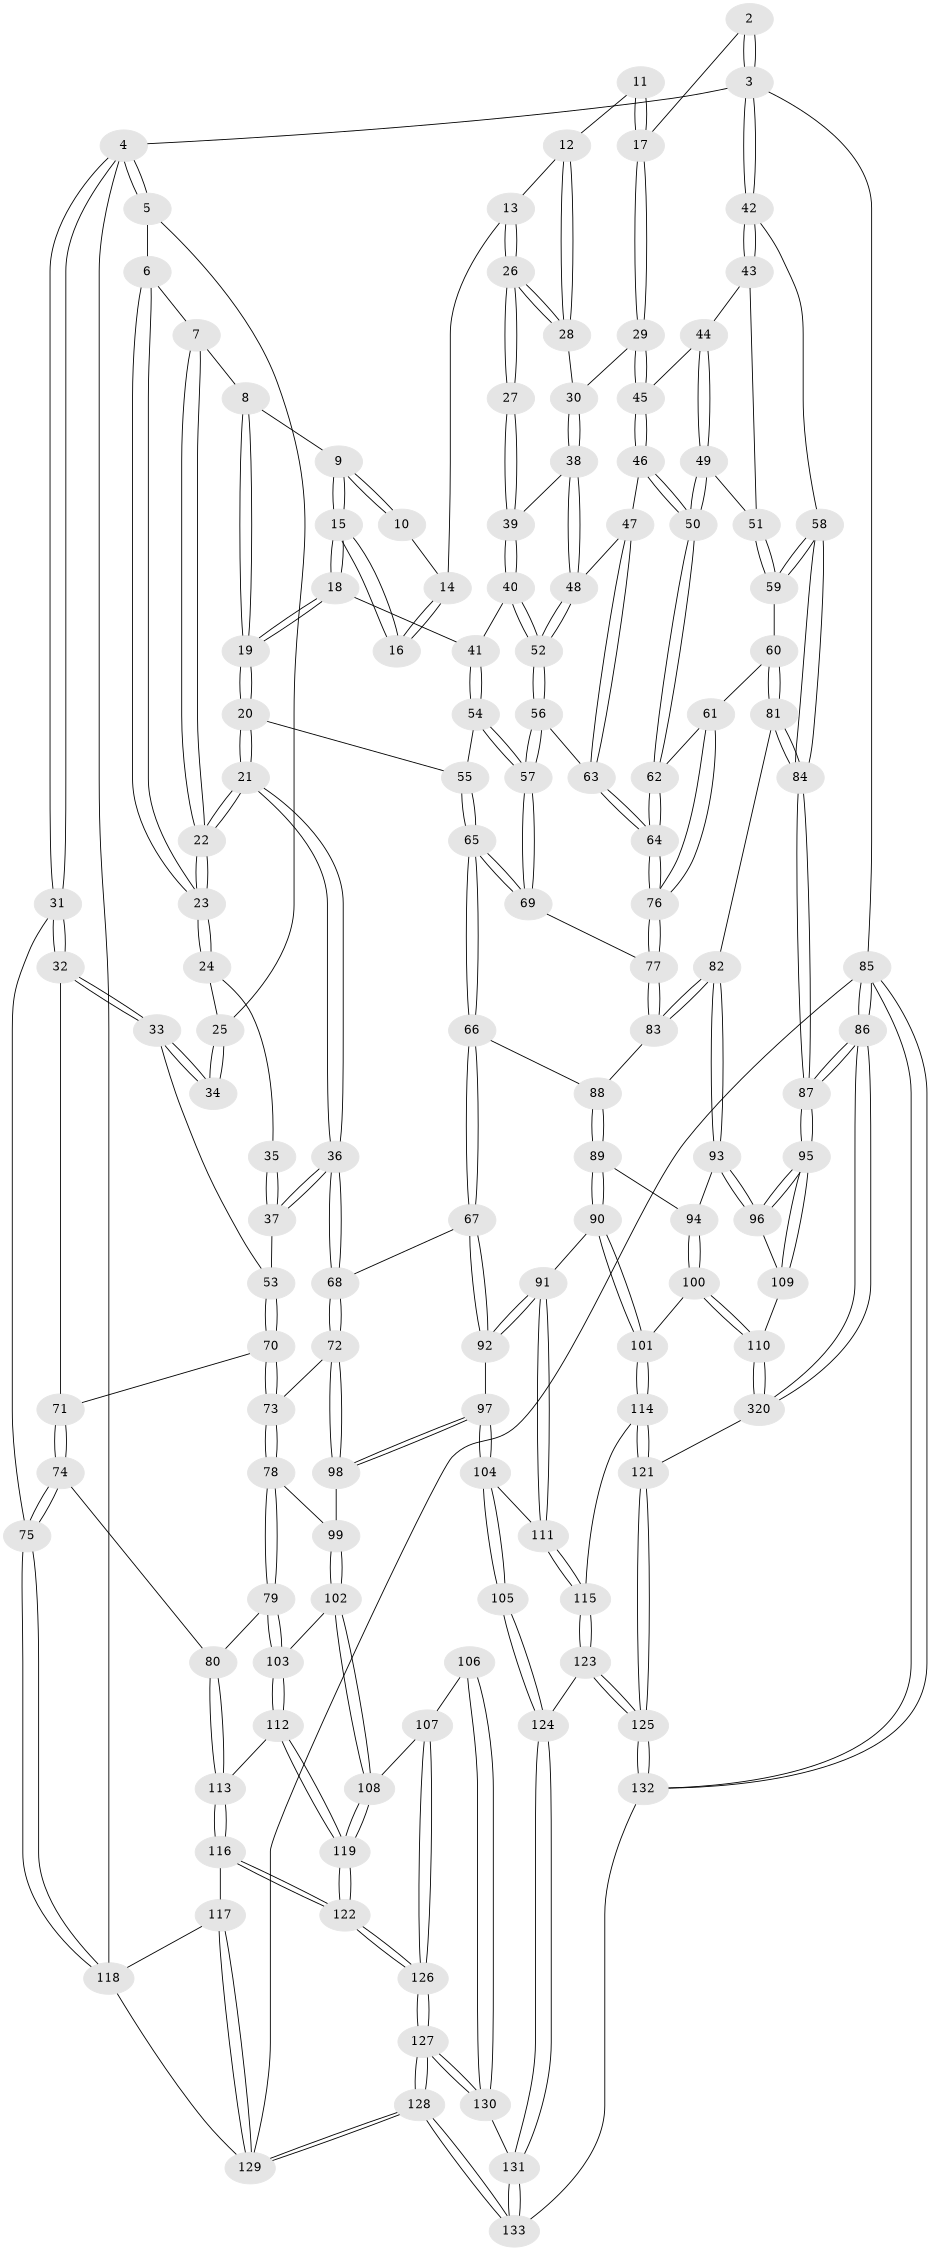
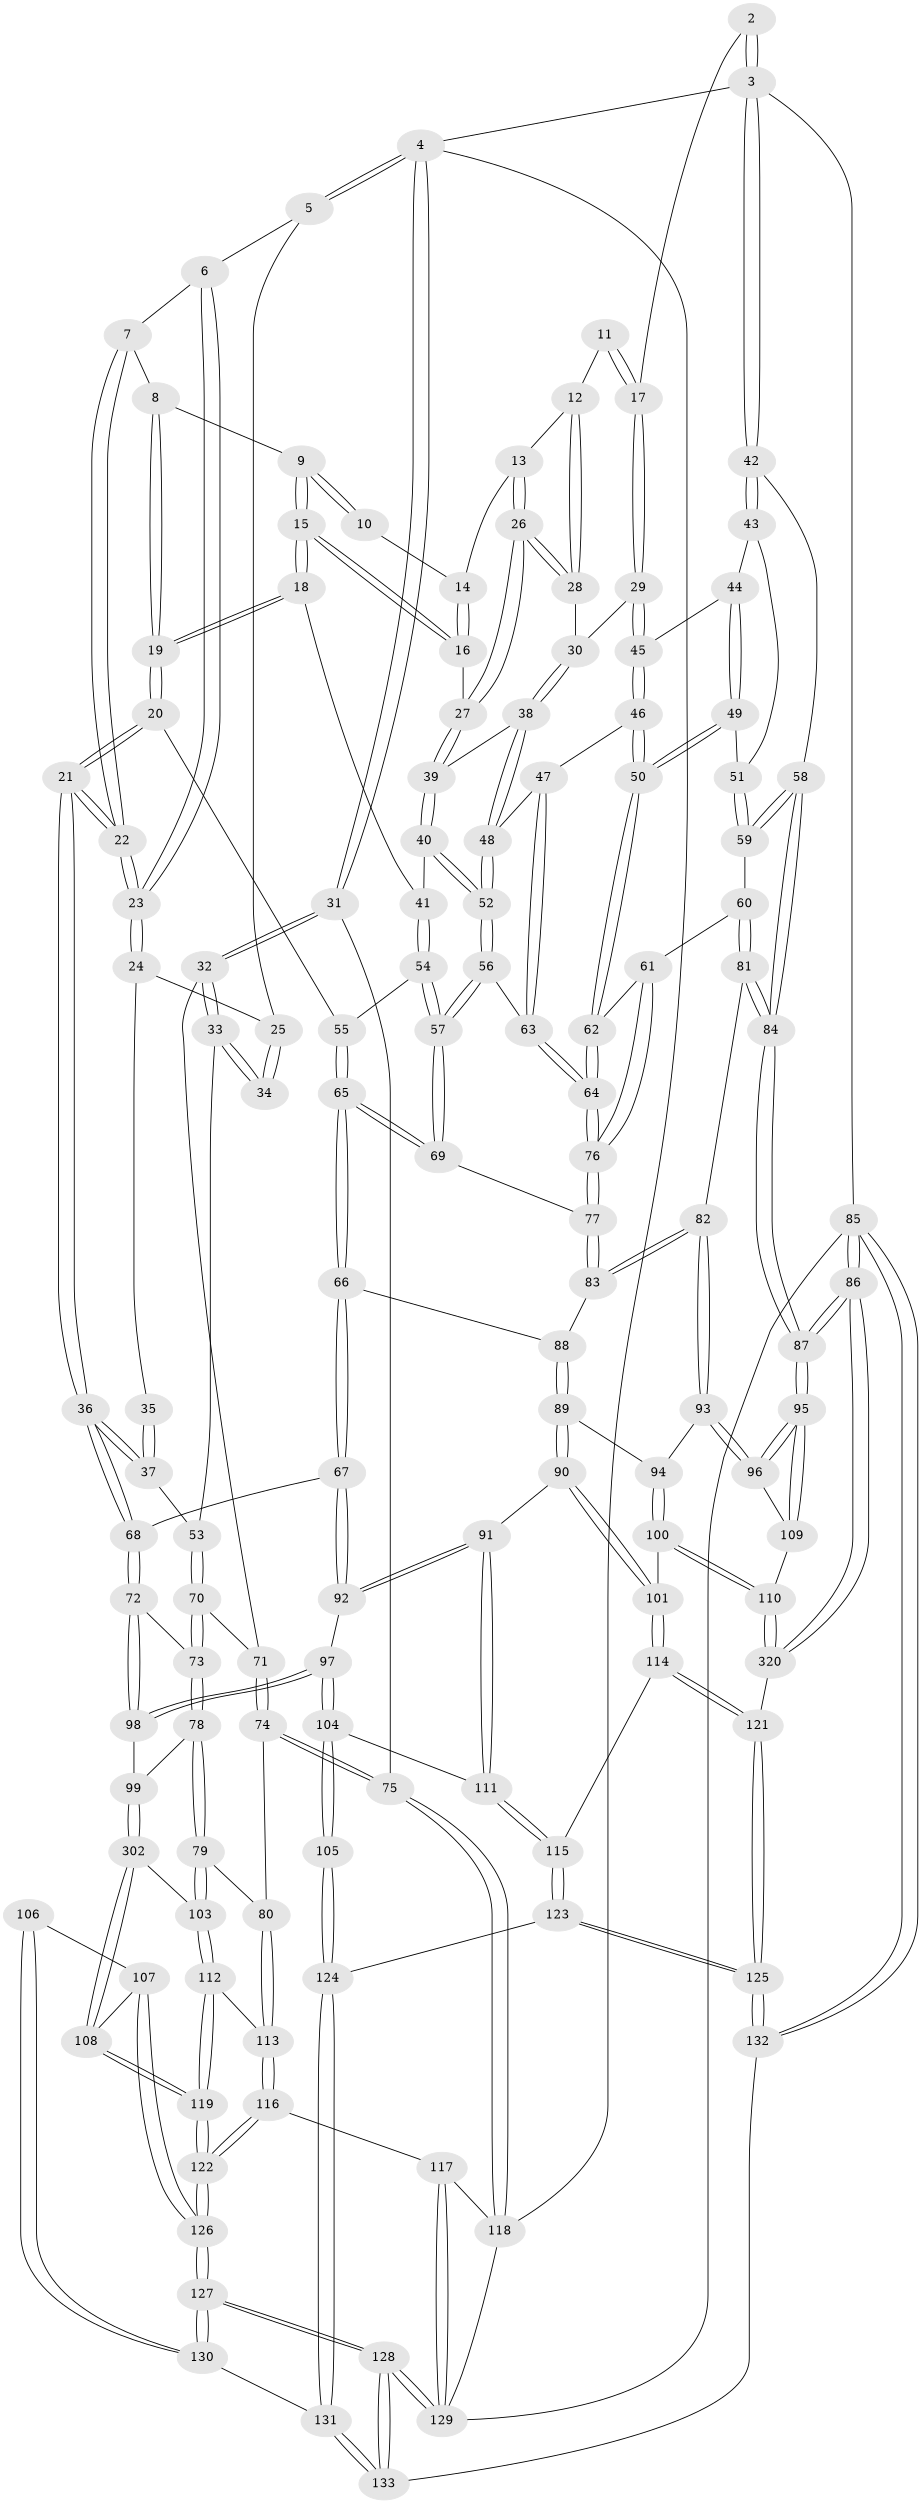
edge "16" -- "27": added
node "102": label "102" -> "302"
